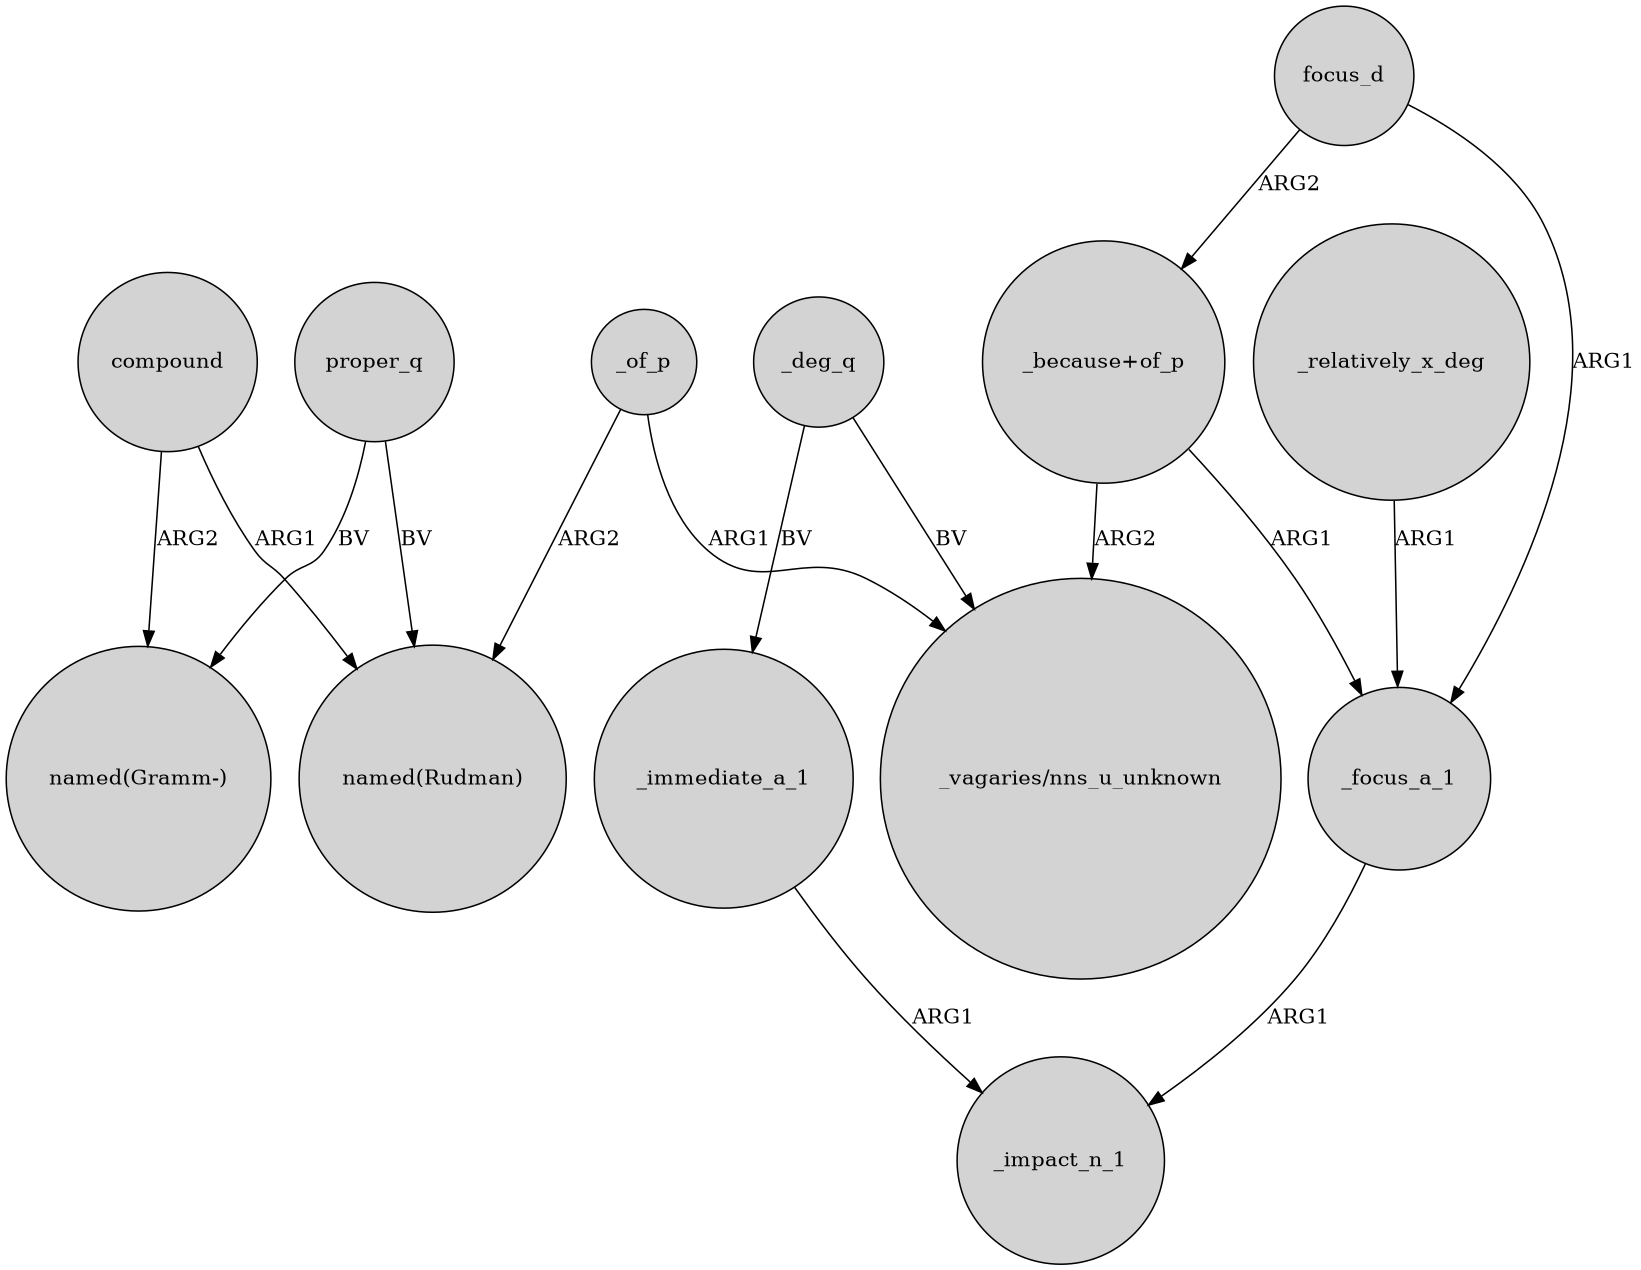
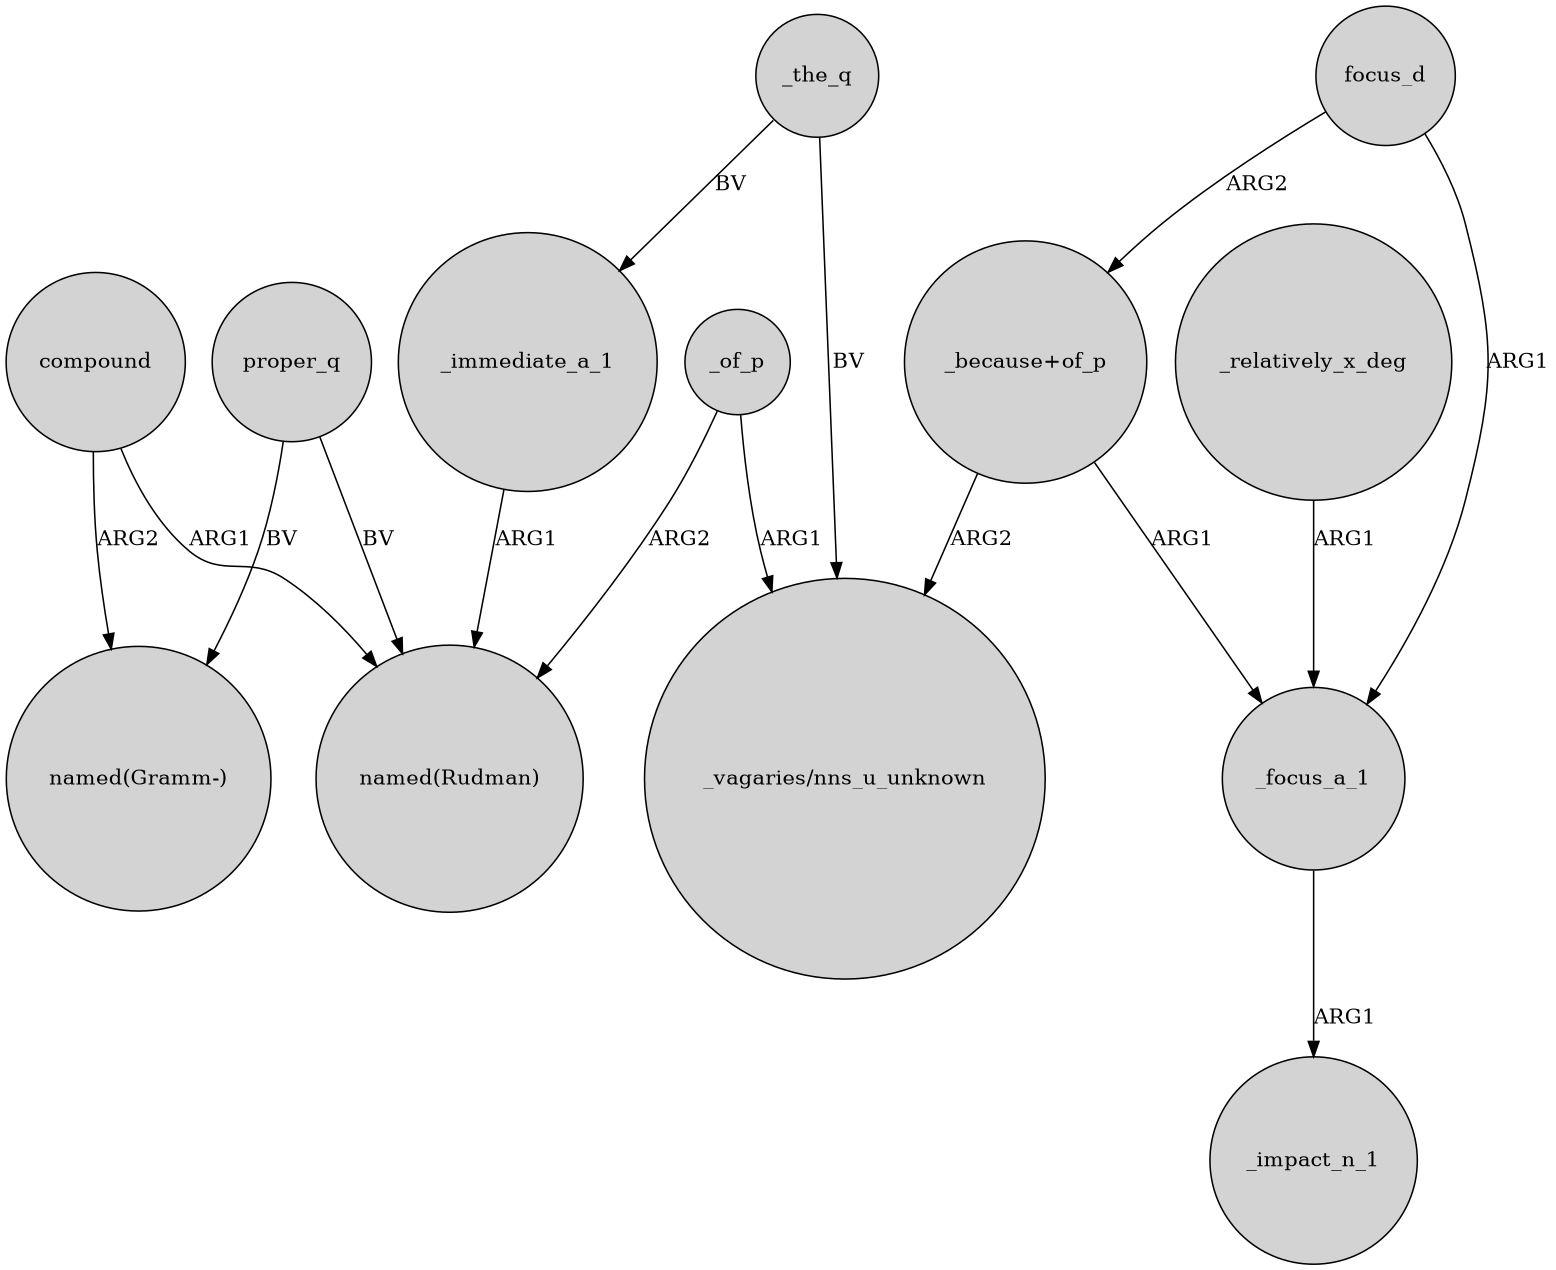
node "_deg_q": label "_deg_q" -> "_the_q"
edge "_immediate_a_1" -> "_impact_n_1": now "_immediate_a_1" -> "named(Rudman)"
